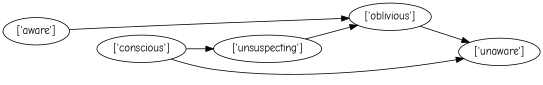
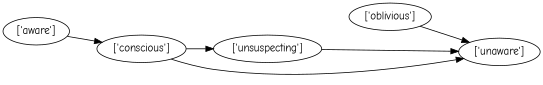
edge "['aware']" -> "['oblivious']": now "['aware']" -> "['conscious']"
edge "['unsuspecting']" -> "['oblivious']": now "['unsuspecting']" -> "['unaware']"
